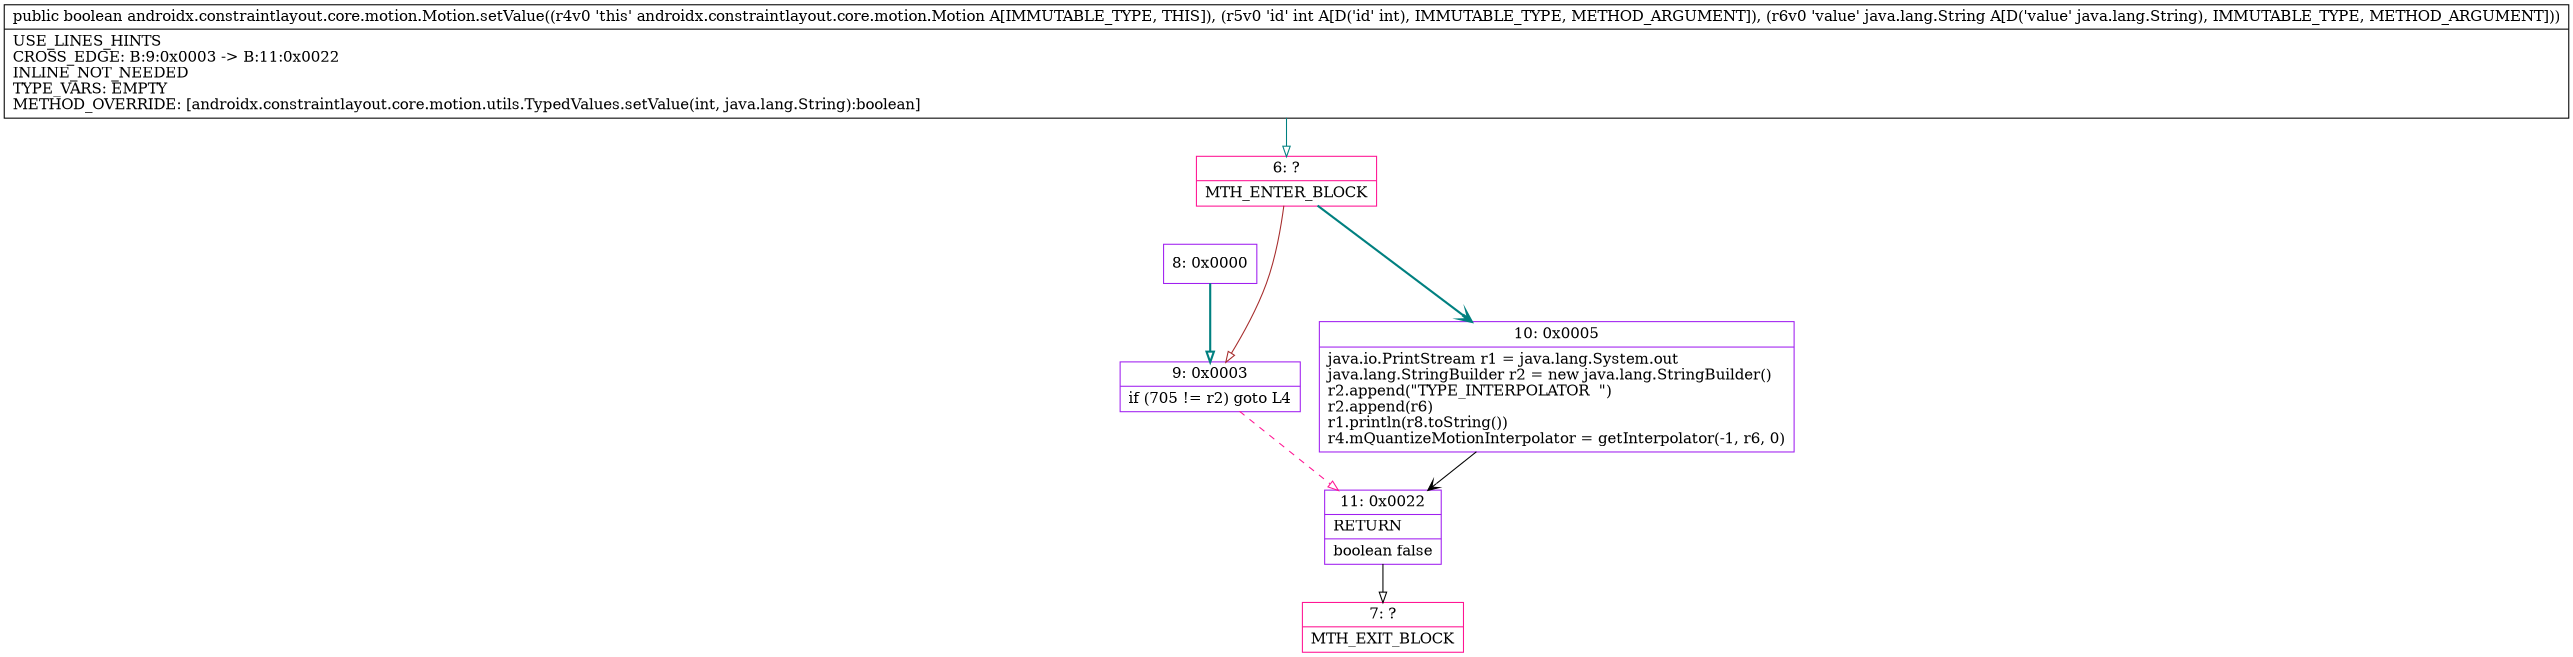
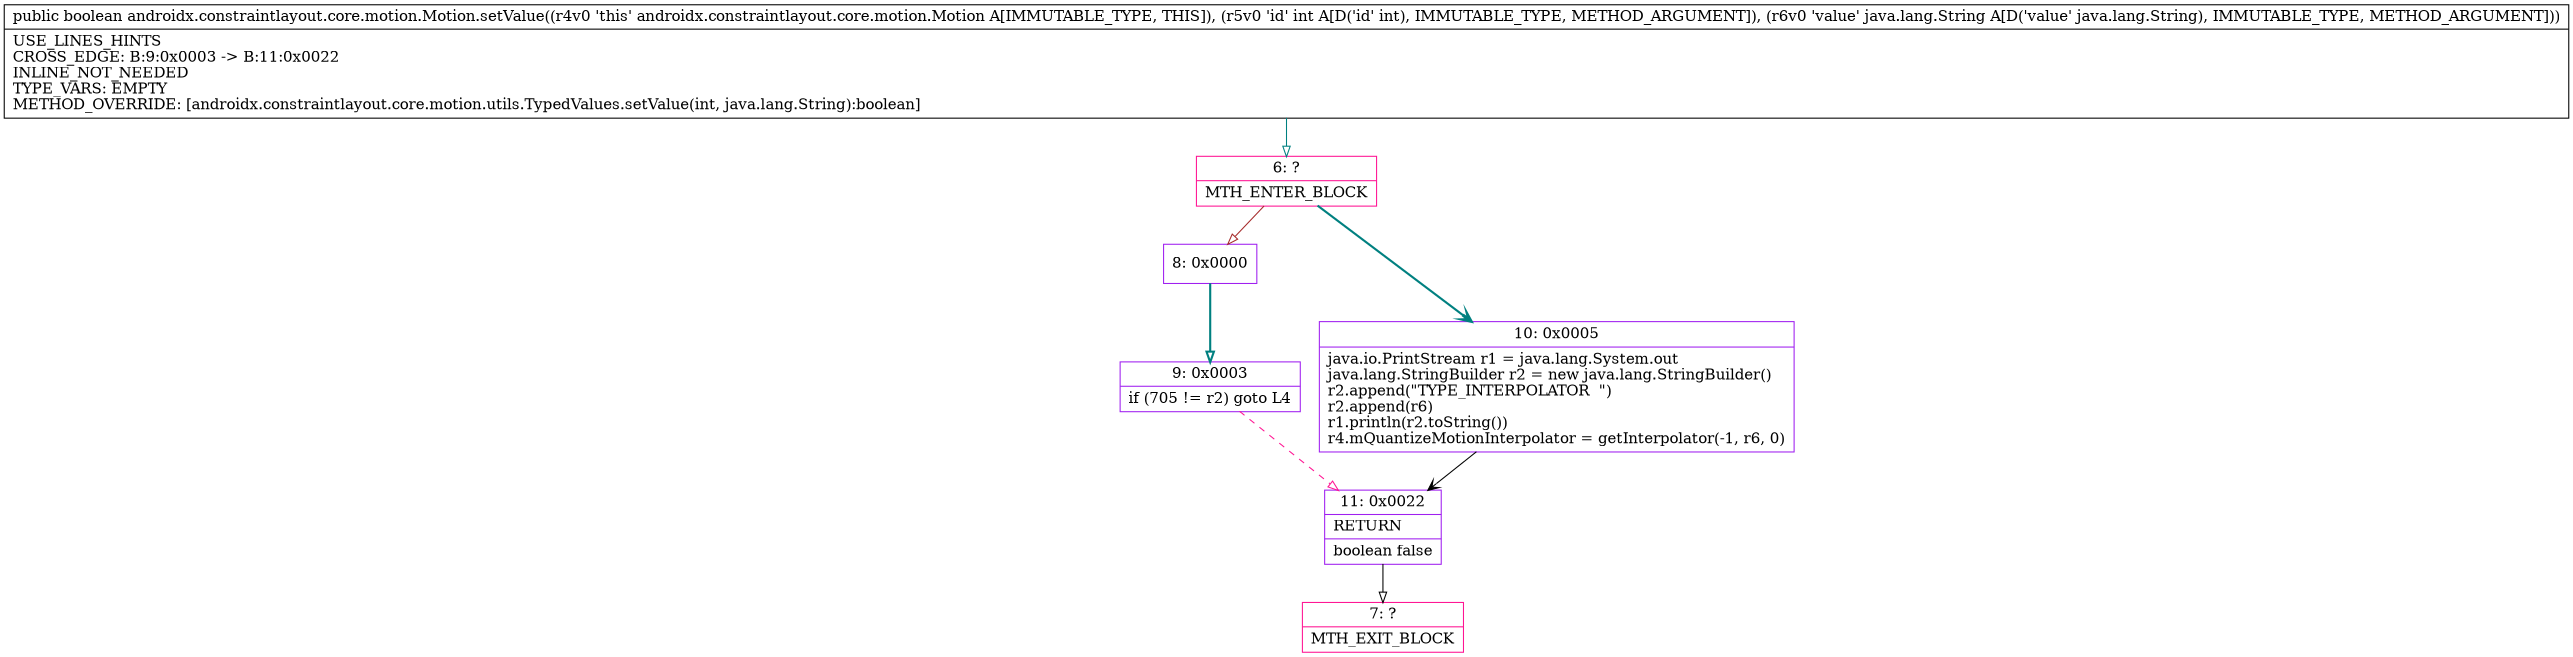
edge "6: ?" -> "9: 0x0003": now "6: ?" -> "8: 0x0000"
node "10: 0x0005": text "r1.println(r8.toString())" -> "r1.println(r2.toString())"
